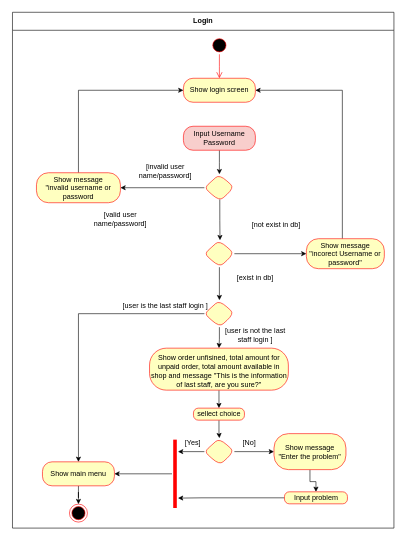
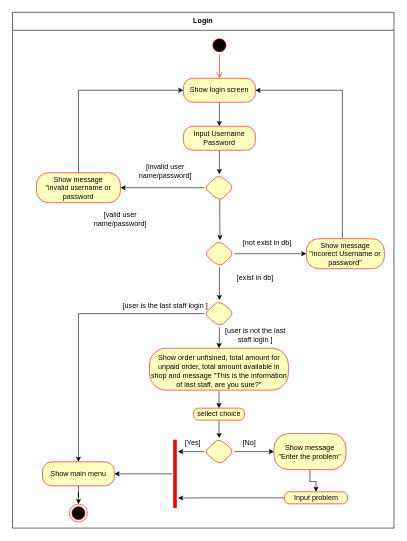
edge "Show login screen" -> "Input Username Password": added
node "Input Username Password": fillcolor #f8cecc -> #ffffc0
node "[not exist in db]": moved (276, 225) -> (267, 243)
